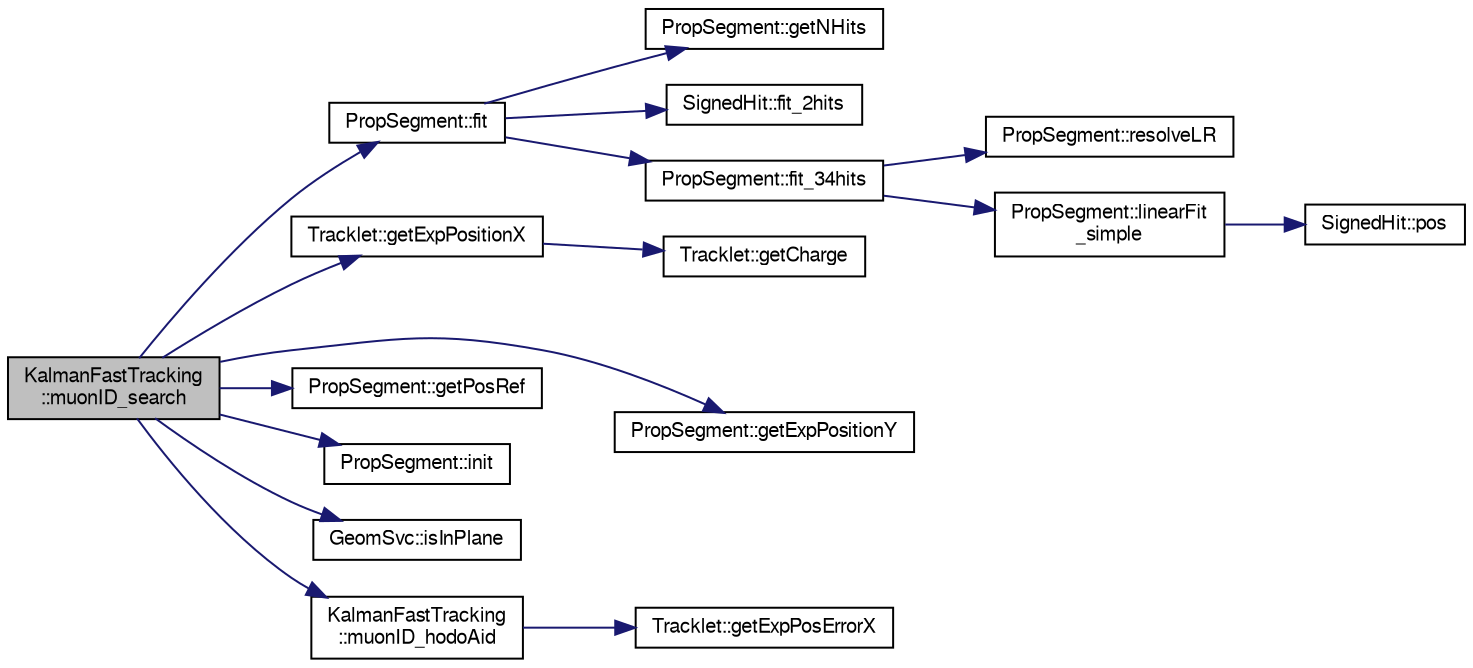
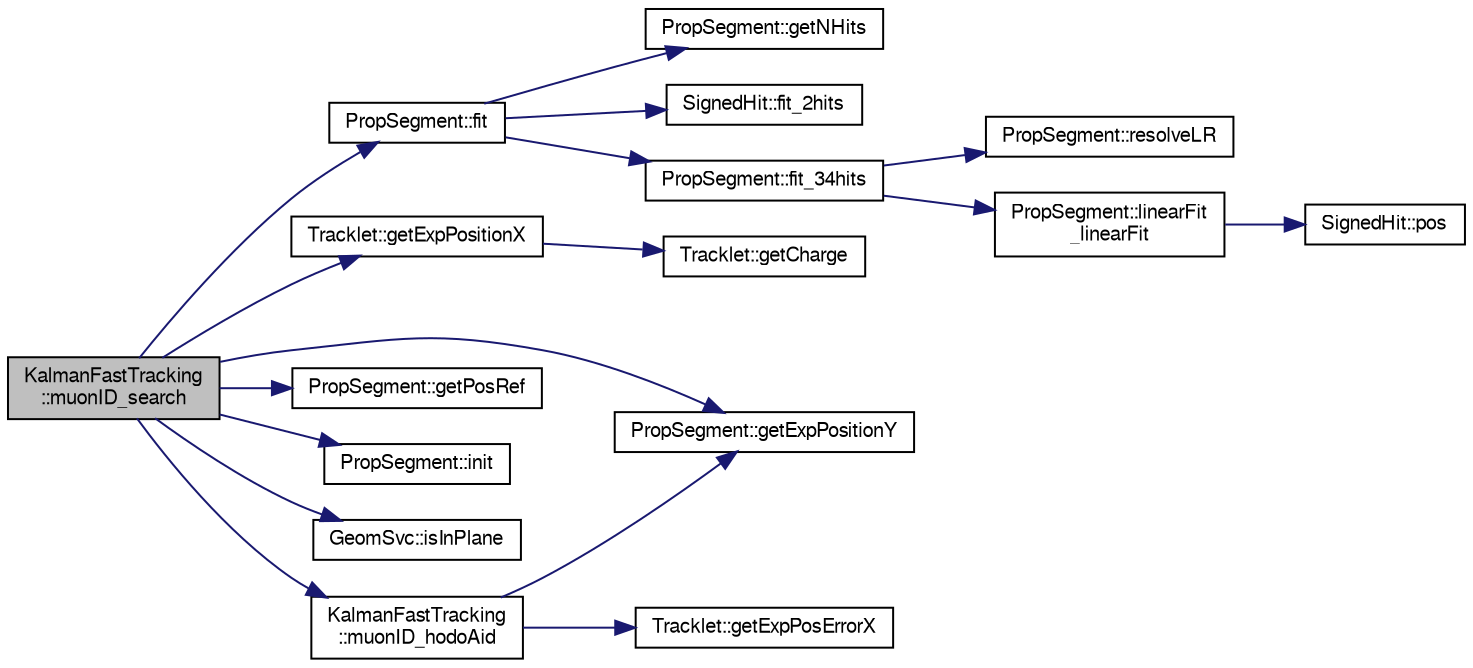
node "PropSegment::linearFit _simple": label "PropSegment::linearFit _simple" -> "PropSegment::linearFit _linearFit"
edge "KalmanFastTracking ::muonID_hodoAid" -> "PropSegment::getExpPositionY": added
